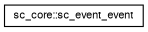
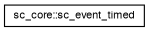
node "sc_core::sc_event_event": label "sc_core::sc_event_event" -> "sc_core::sc_event_timed"
